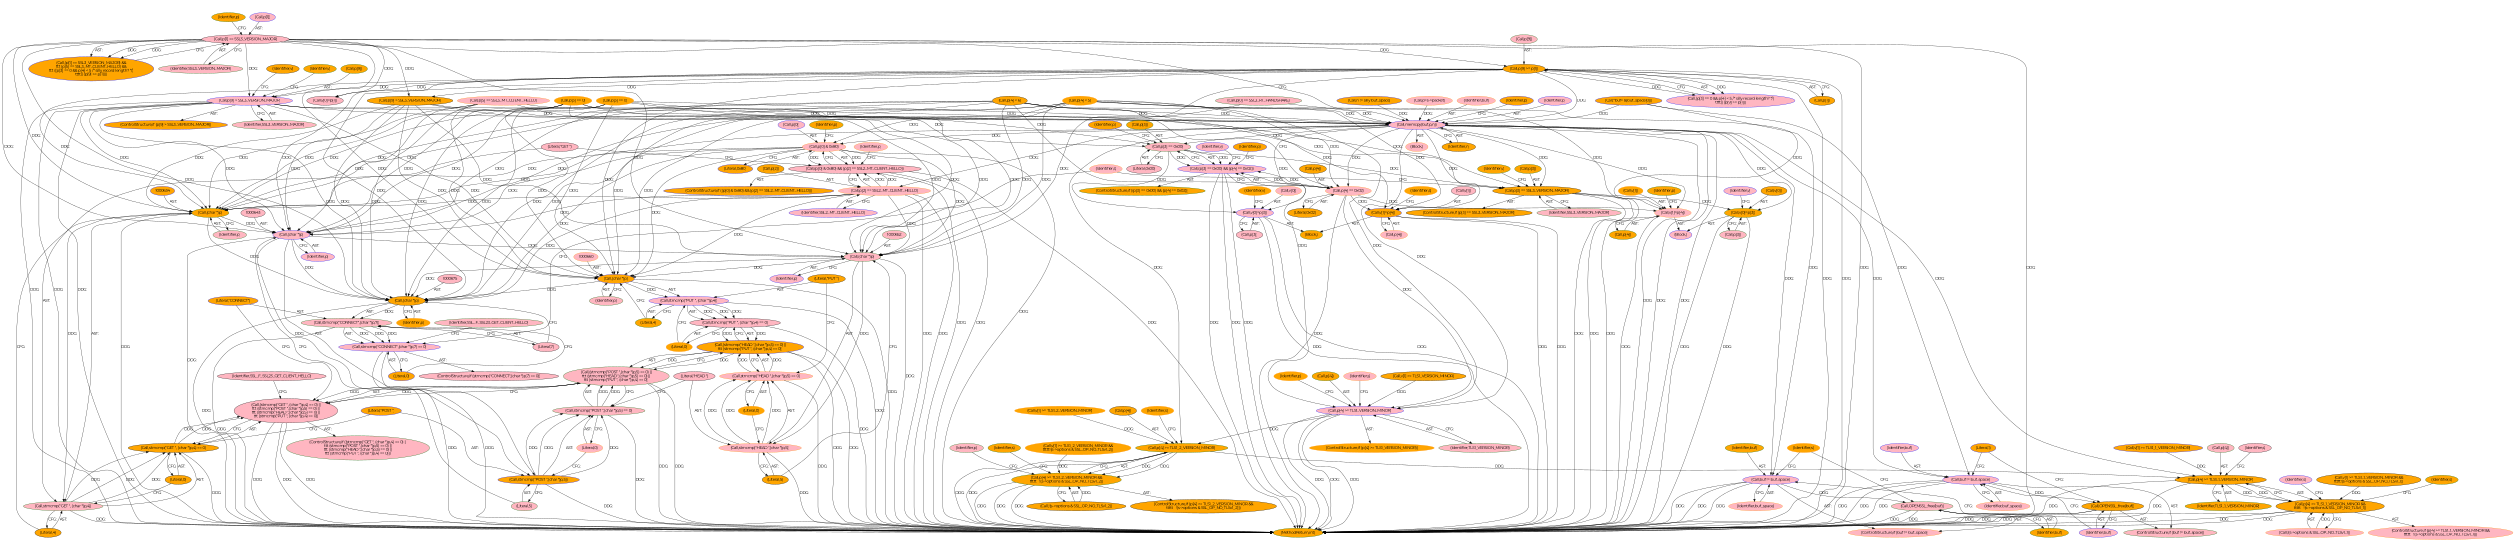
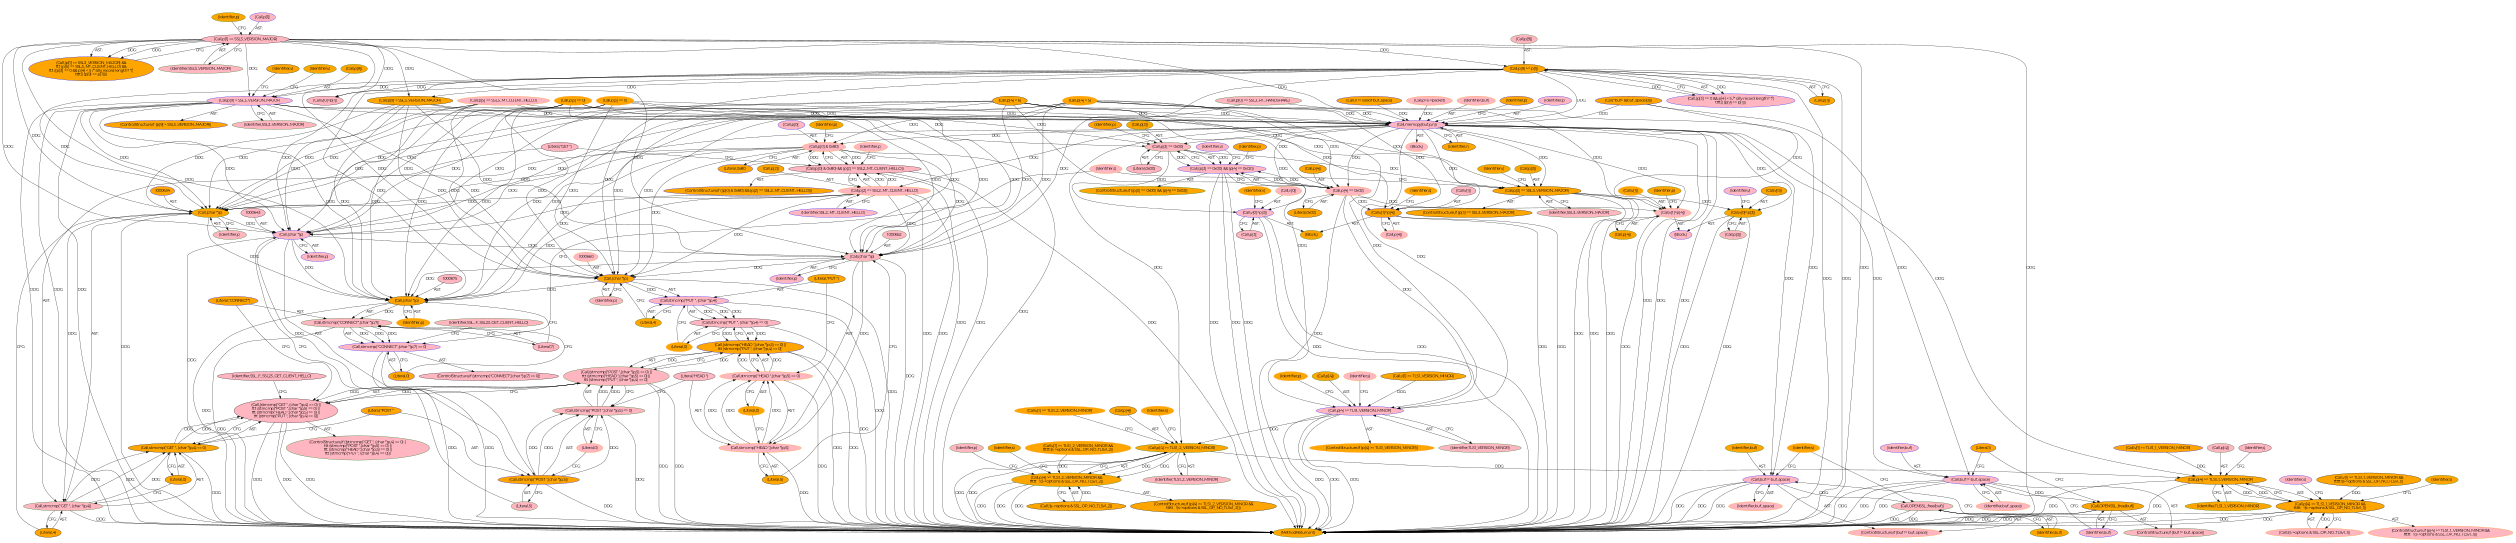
edge "(Call,p[1] == SSL3_VERSION_MAJOR)" -> "(Call,memcpy(buf,p,n))": label "CFG: " -> "DDG: "
node "(Call,n != silly buf_space)": label "(Call,n != silly buf_space)" -> "(Call,n != sizeof buf_space)"
edge "(Call,p[4] < 6)" -> "(Call,p[4] == 0x02)": label "CFG: " -> "DDG: "
edge "(Call,v[1] >= TLS1_2_VERSION_MINOR)" -> "(Call,p[4] >= TLS1_2_VERSION_MINOR)": label "DDG: " -> "CFG: "
node "(Identifier,TLS1_2_VERSION_MINOR)": added
